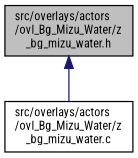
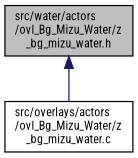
node "src/overlays/actors /ovl_Bg_Mizu_Water/z _bg_mizu_water.h": label "src/overlays/actors /ovl_Bg_Mizu_Water/z _bg_mizu_water.h" -> "src/water/actors /ovl_Bg_Mizu_Water/z _bg_mizu_water.h"
